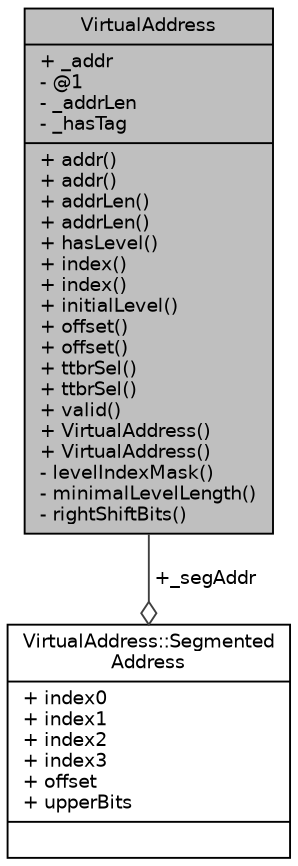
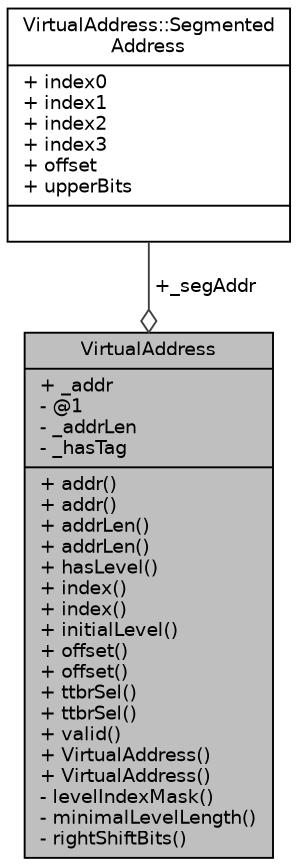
edge "VirtualAddress" -> "VirtualAddress::Segmented": reversed
